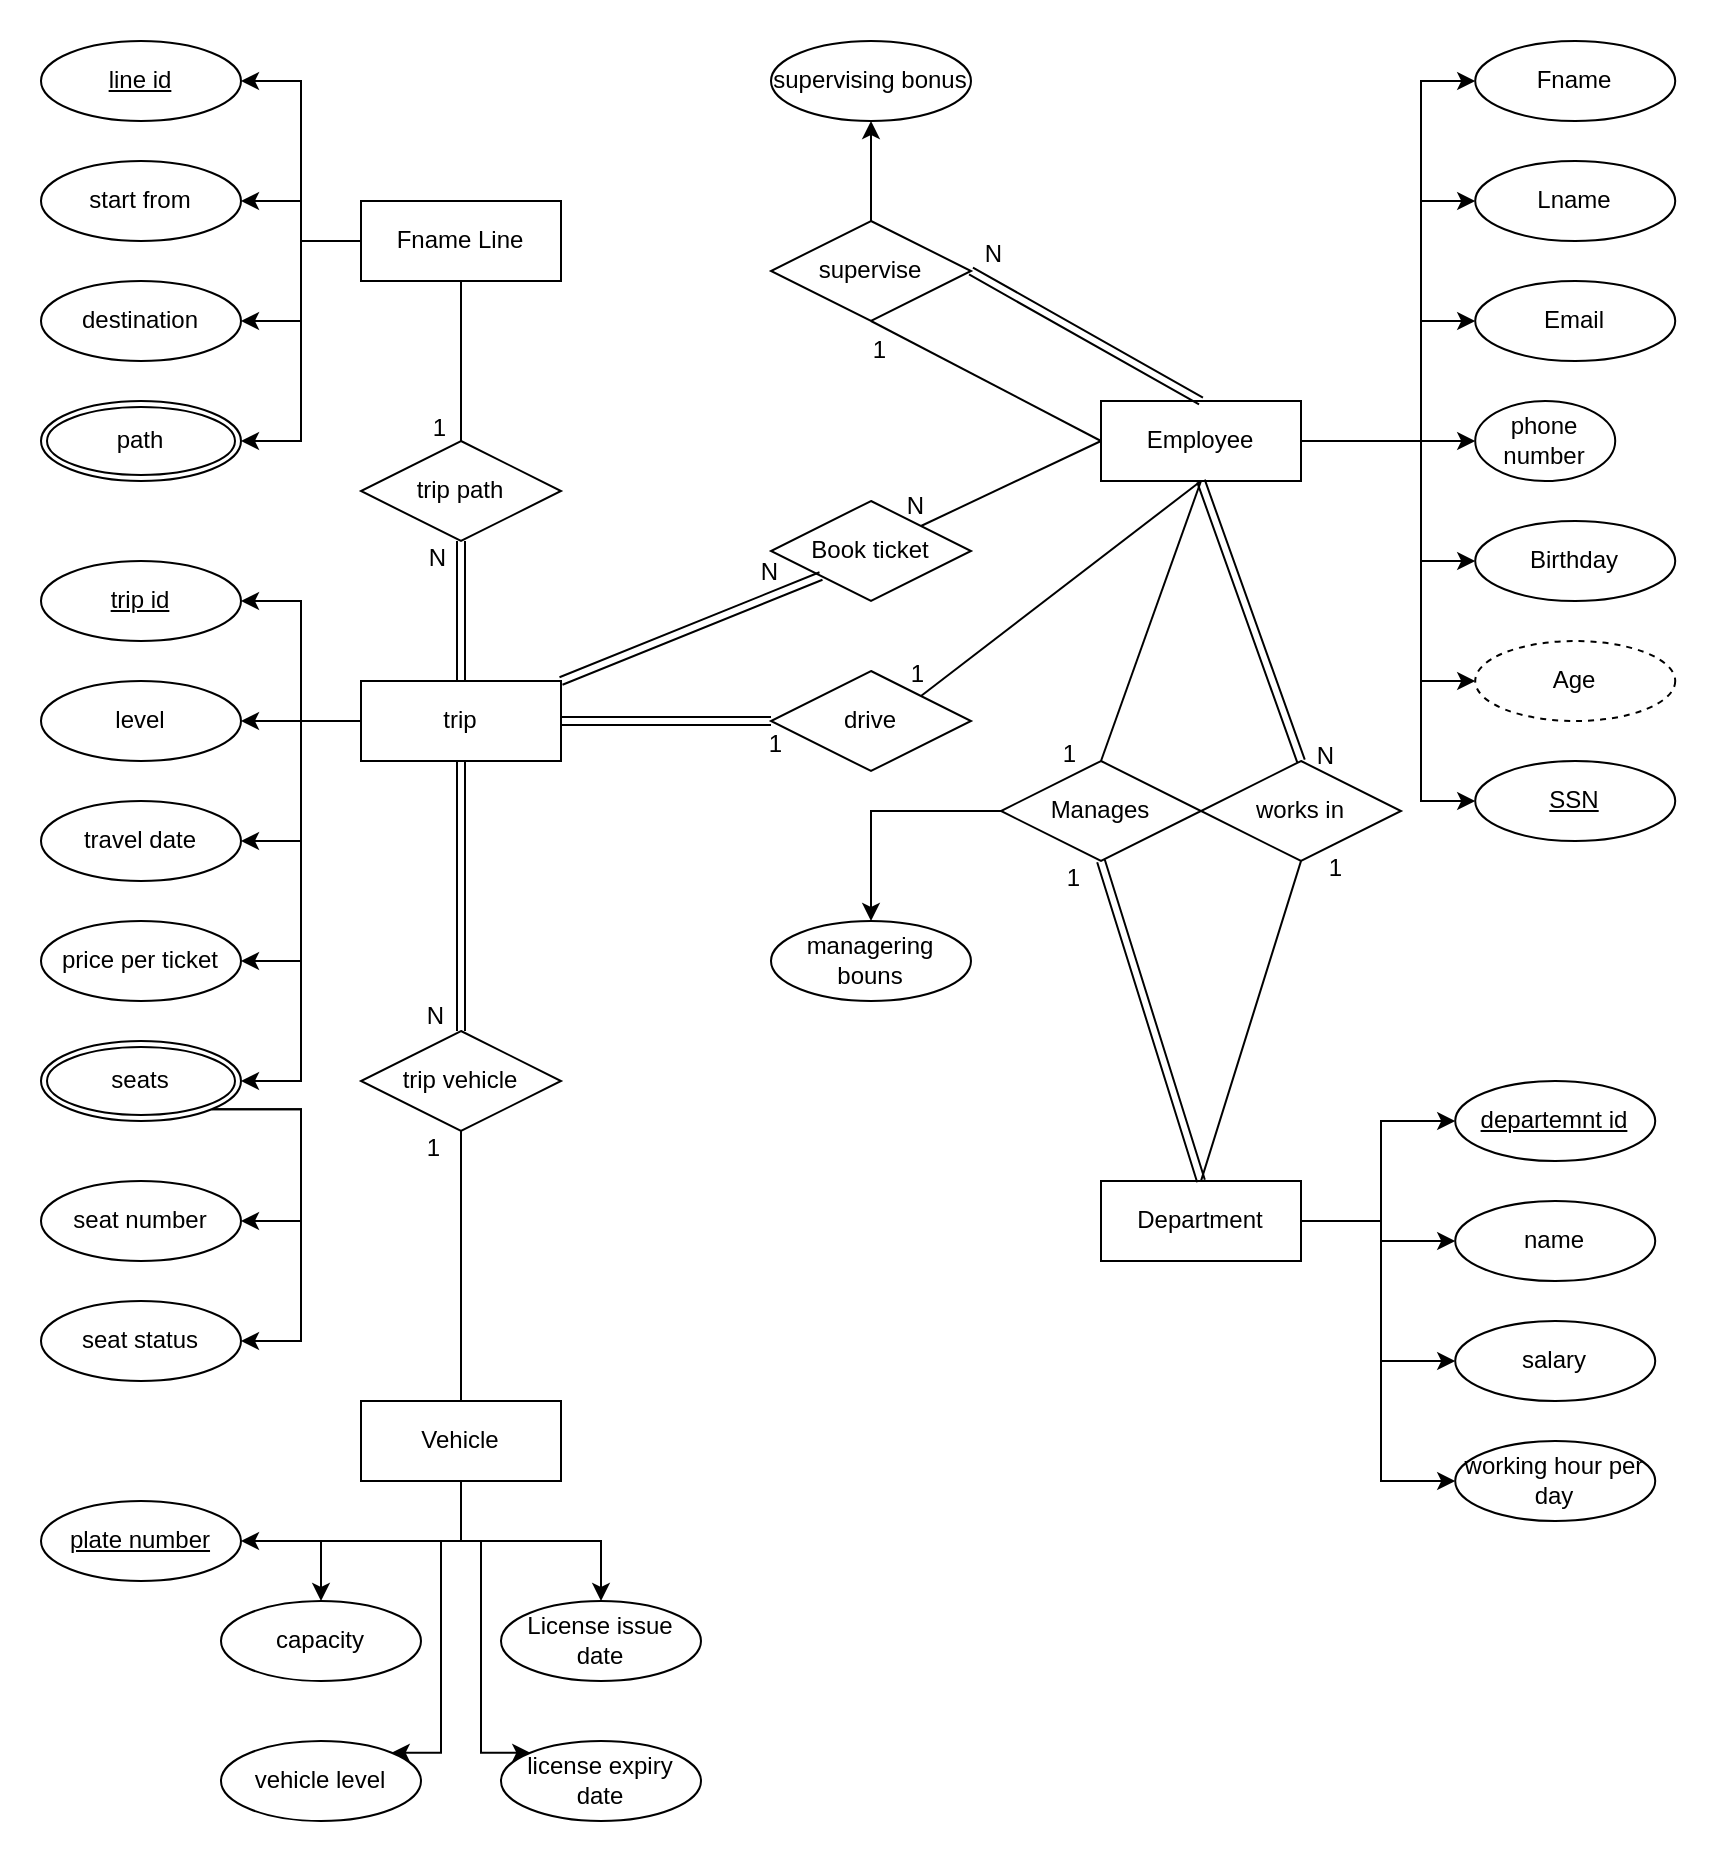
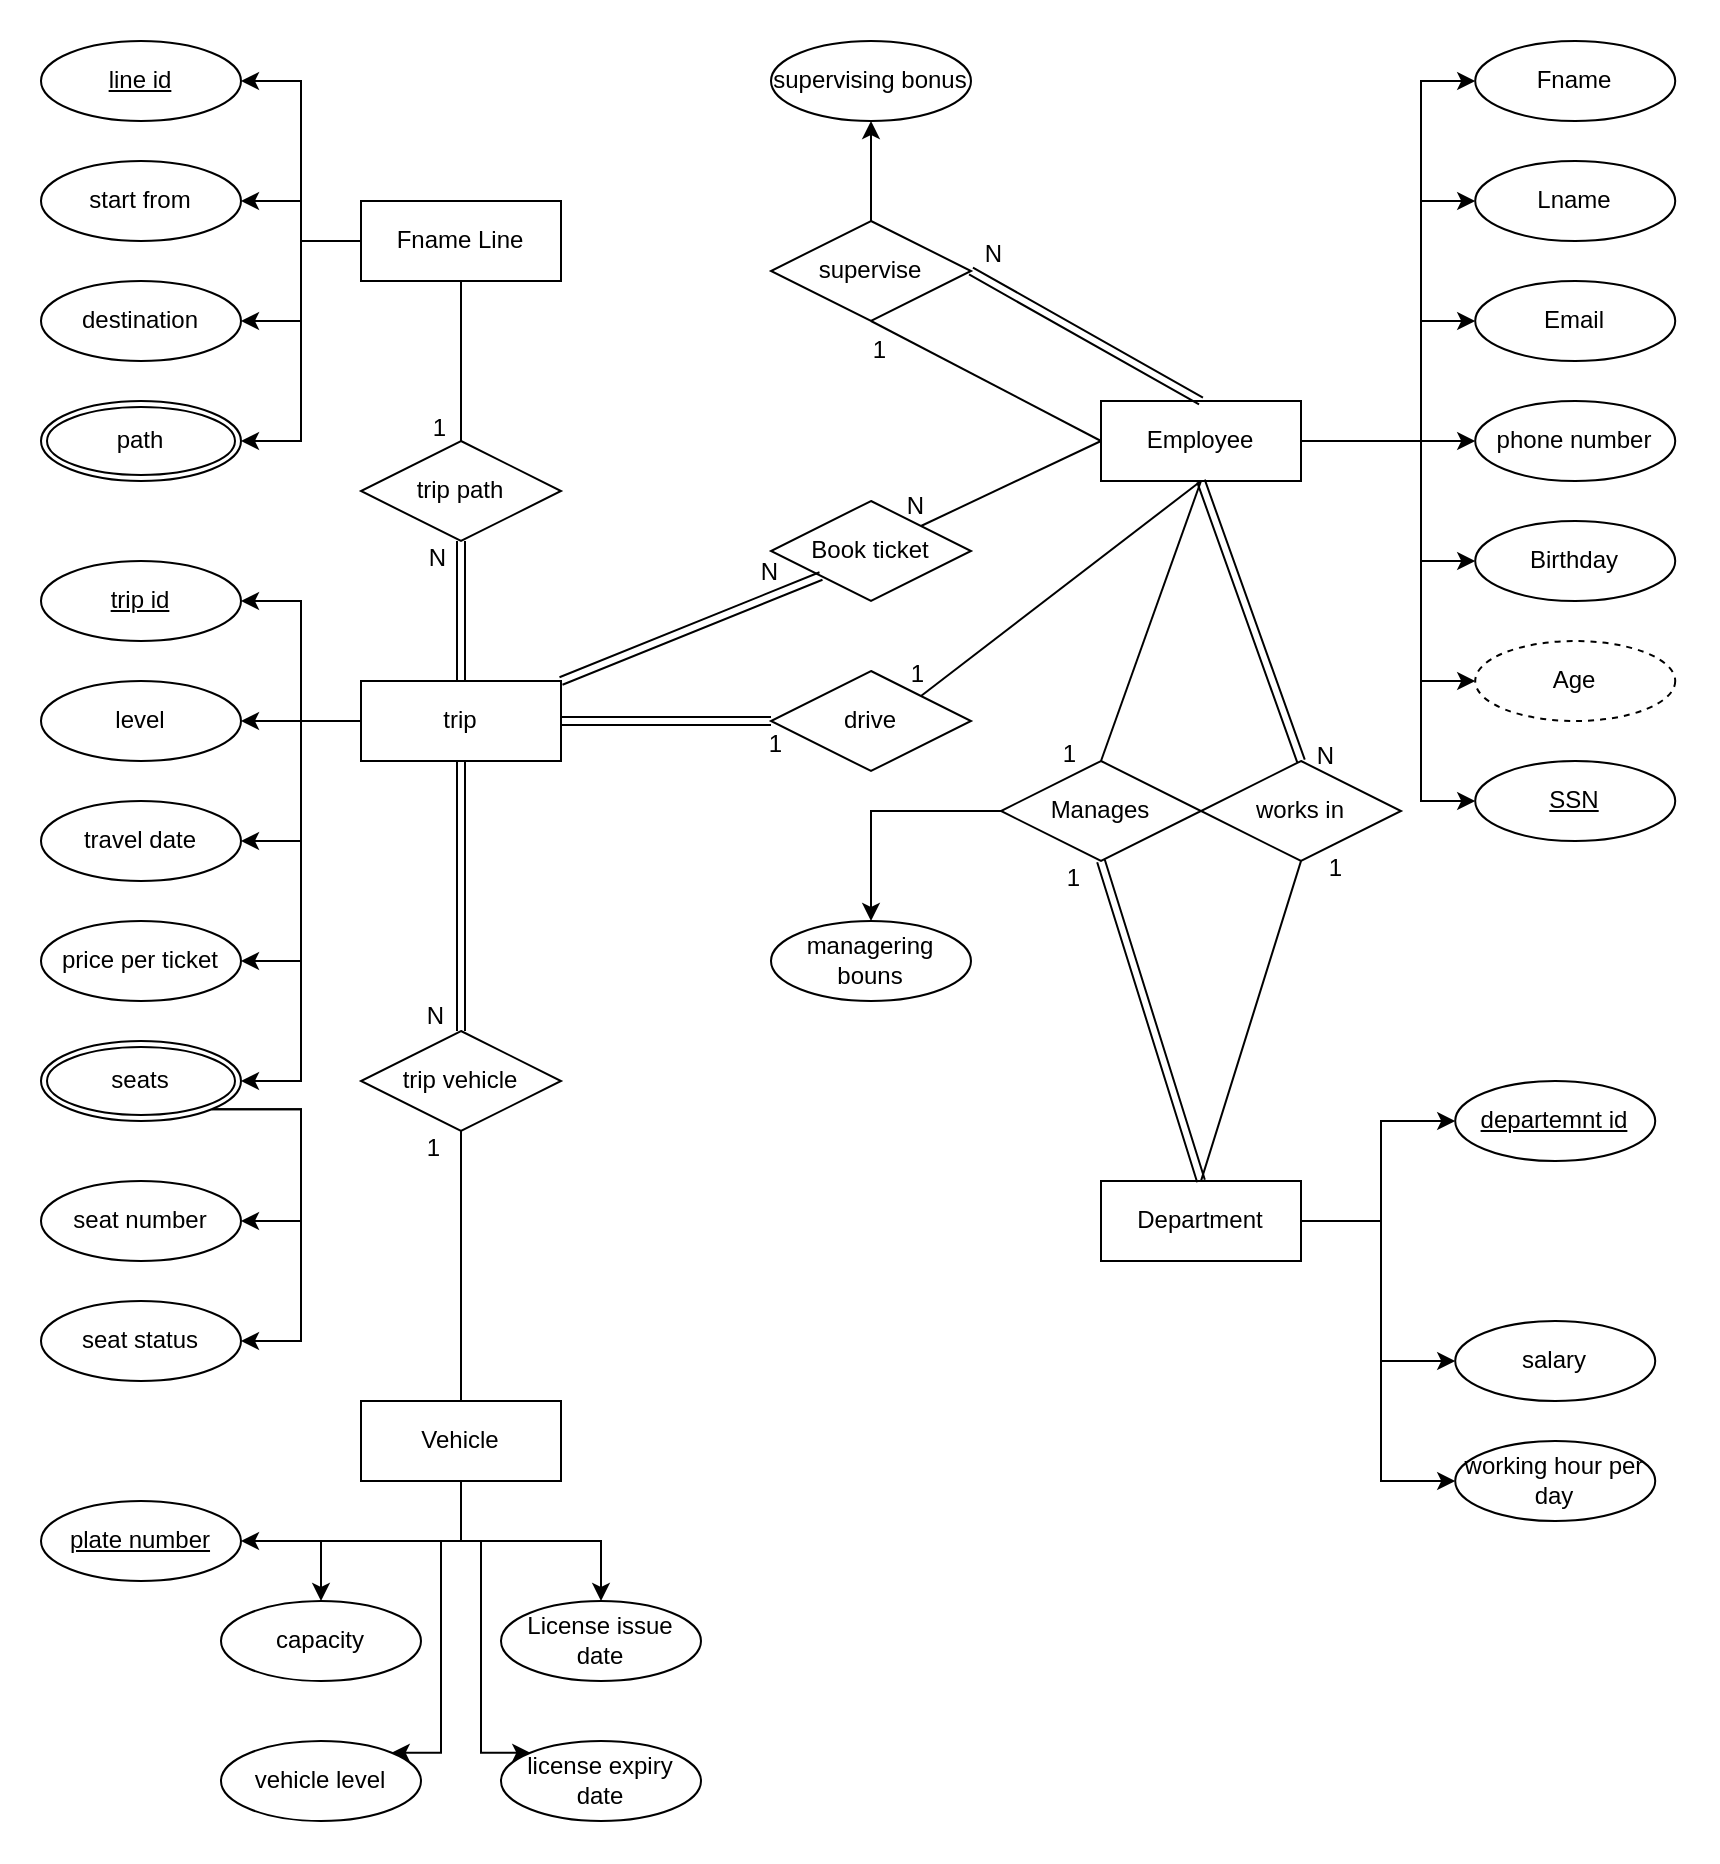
node "phone number": size 140x80 -> 200x80
edge "Department" -> "name": removed
node "name": removed
